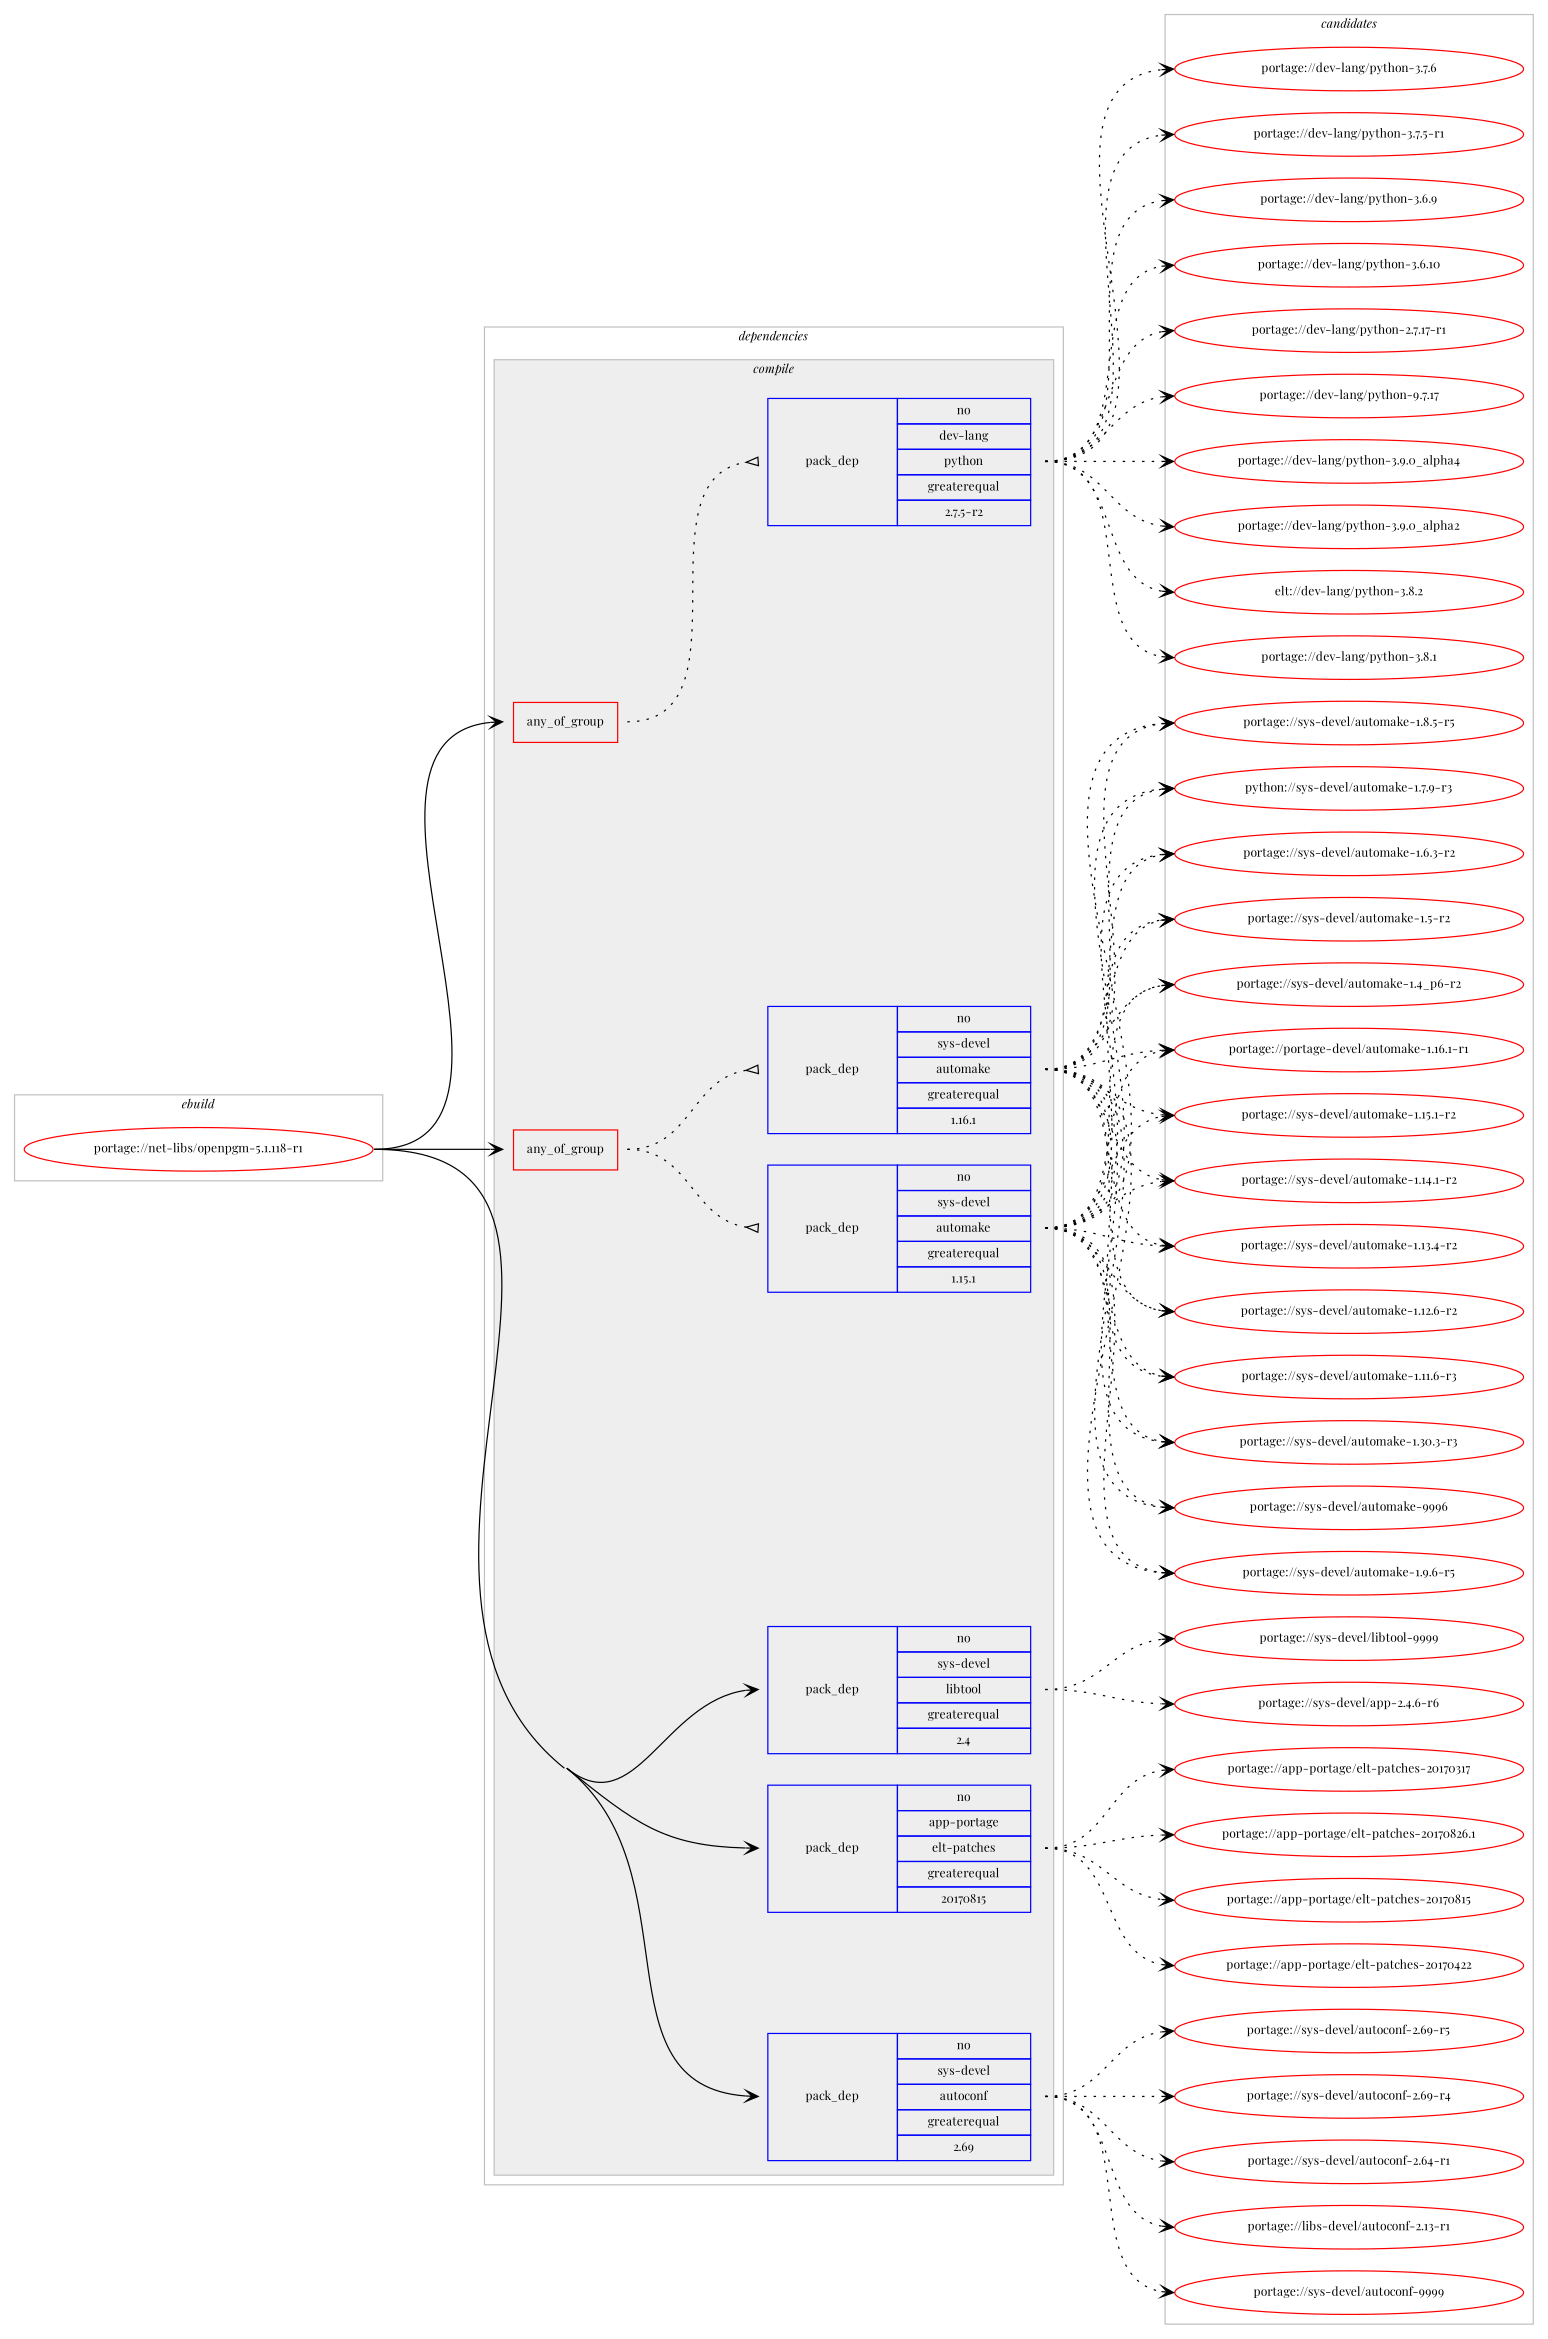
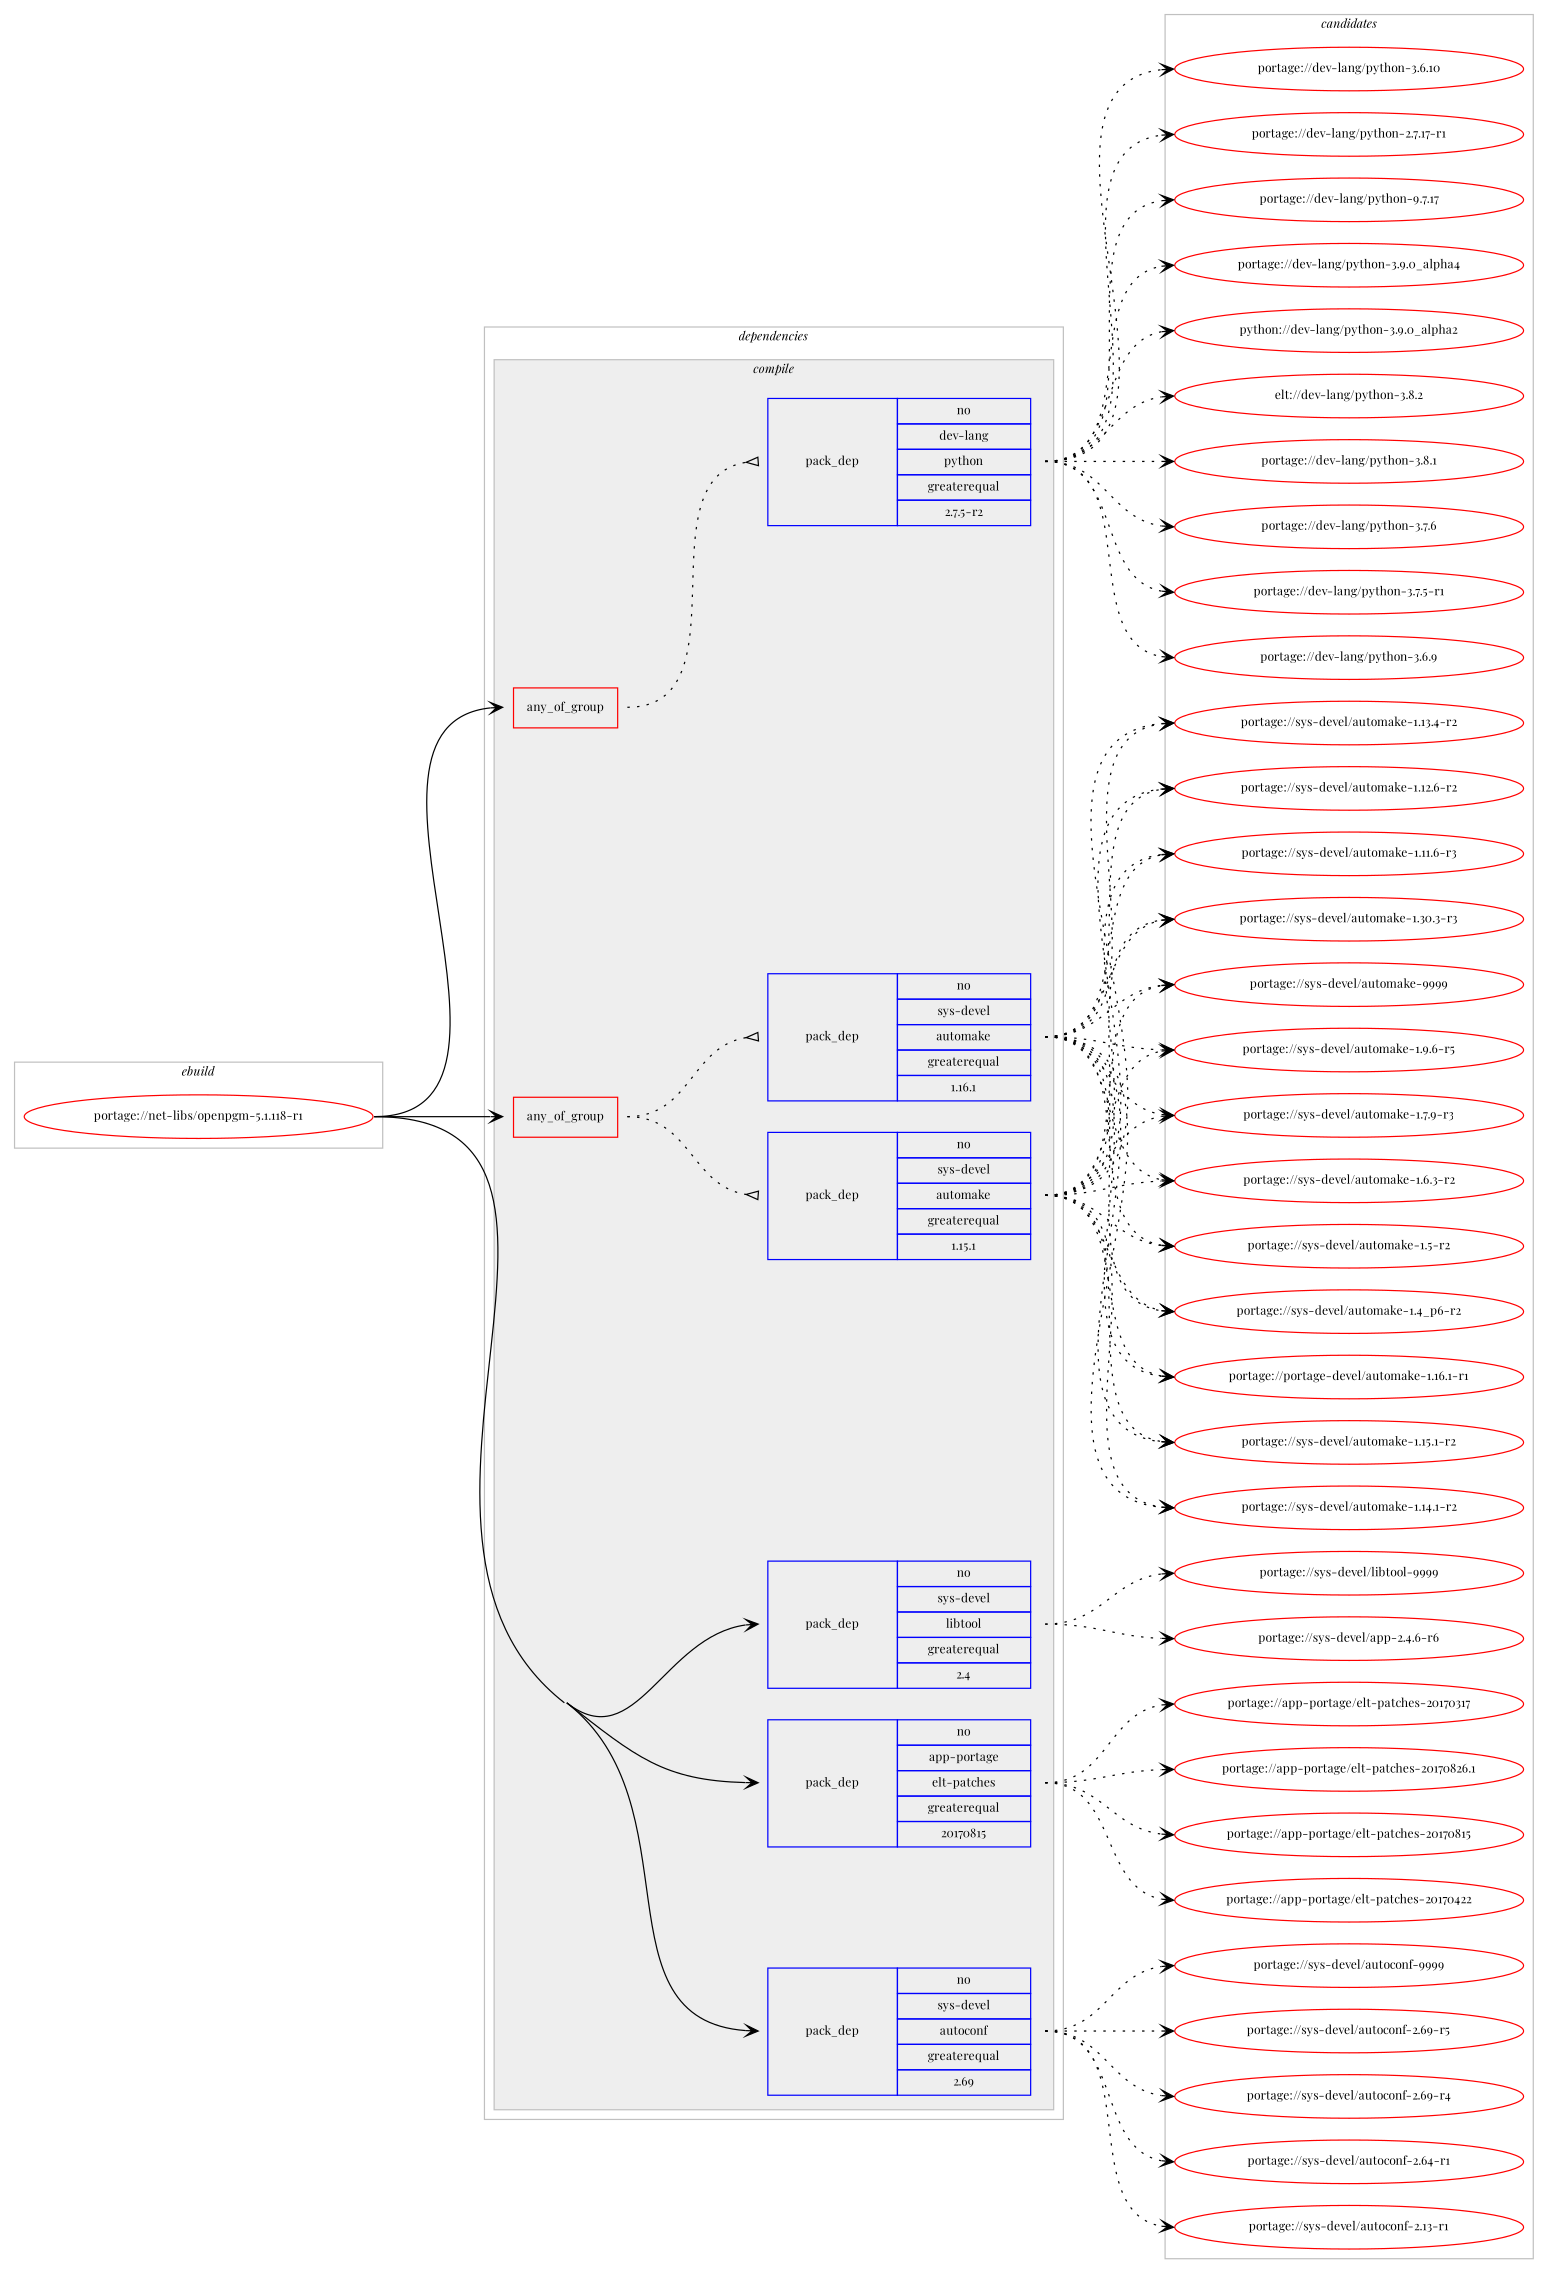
node "portage://dev-lang/python-3.9.0_alpha2": label "portage://dev-lang/python-3.9.0_alpha2" -> "python://dev-lang/python-3.9.0_alpha2"
node "portage://sys-devel/automake-1.8.5-r5": removed
node "python://sys-devel/automake-1.7.9-r3": label "python://sys-devel/automake-1.7.9-r3" -> "portage://sys-devel/automake-1.7.9-r3"
node "portage://sys-devel/automake-9996": label "portage://sys-devel/automake-9996" -> "portage://sys-devel/automake-9999"
node "portage://libs-devel/autoconf-2.13-r1": label "portage://libs-devel/autoconf-2.13-r1" -> "portage://sys-devel/autoconf-2.13-r1"
